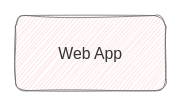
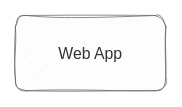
node "Web App": fillcolor #f8cecc -> #f5f5f5
